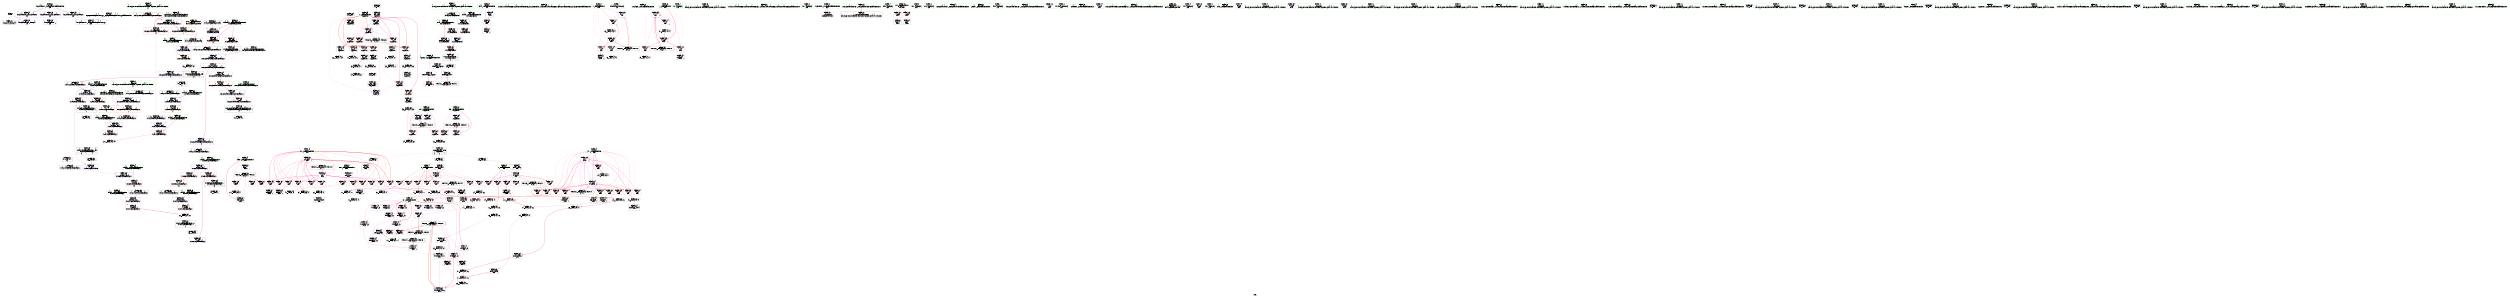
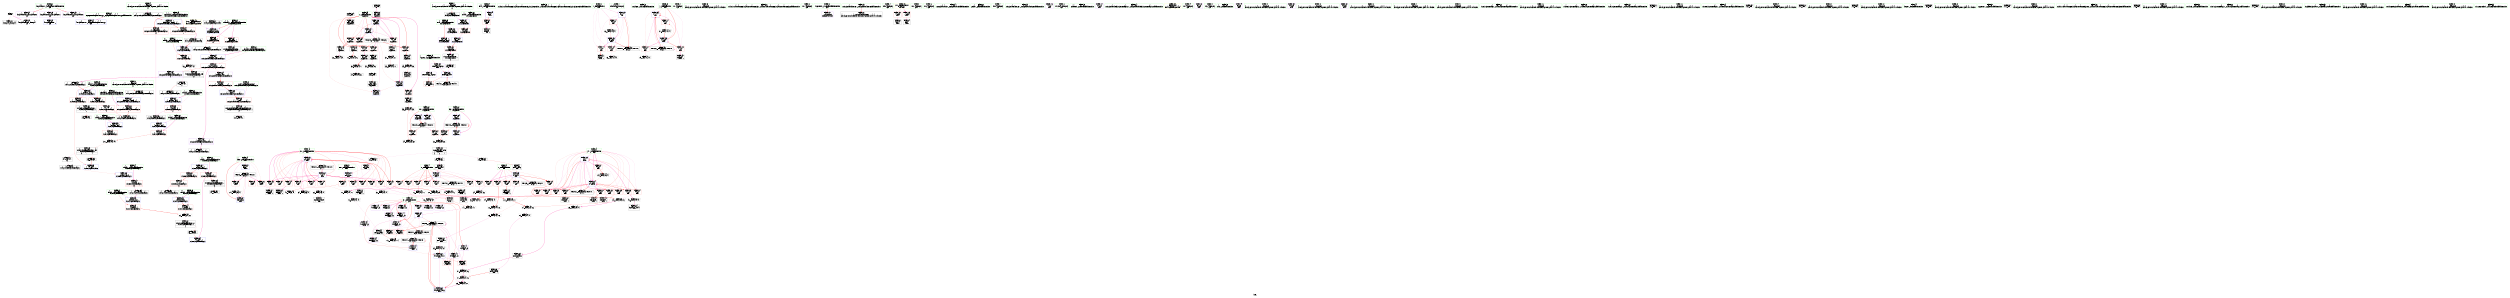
edge "NodeID: 259" -> "NodeID: 438": now "NodeID: 144" -> "NodeID: 438"
